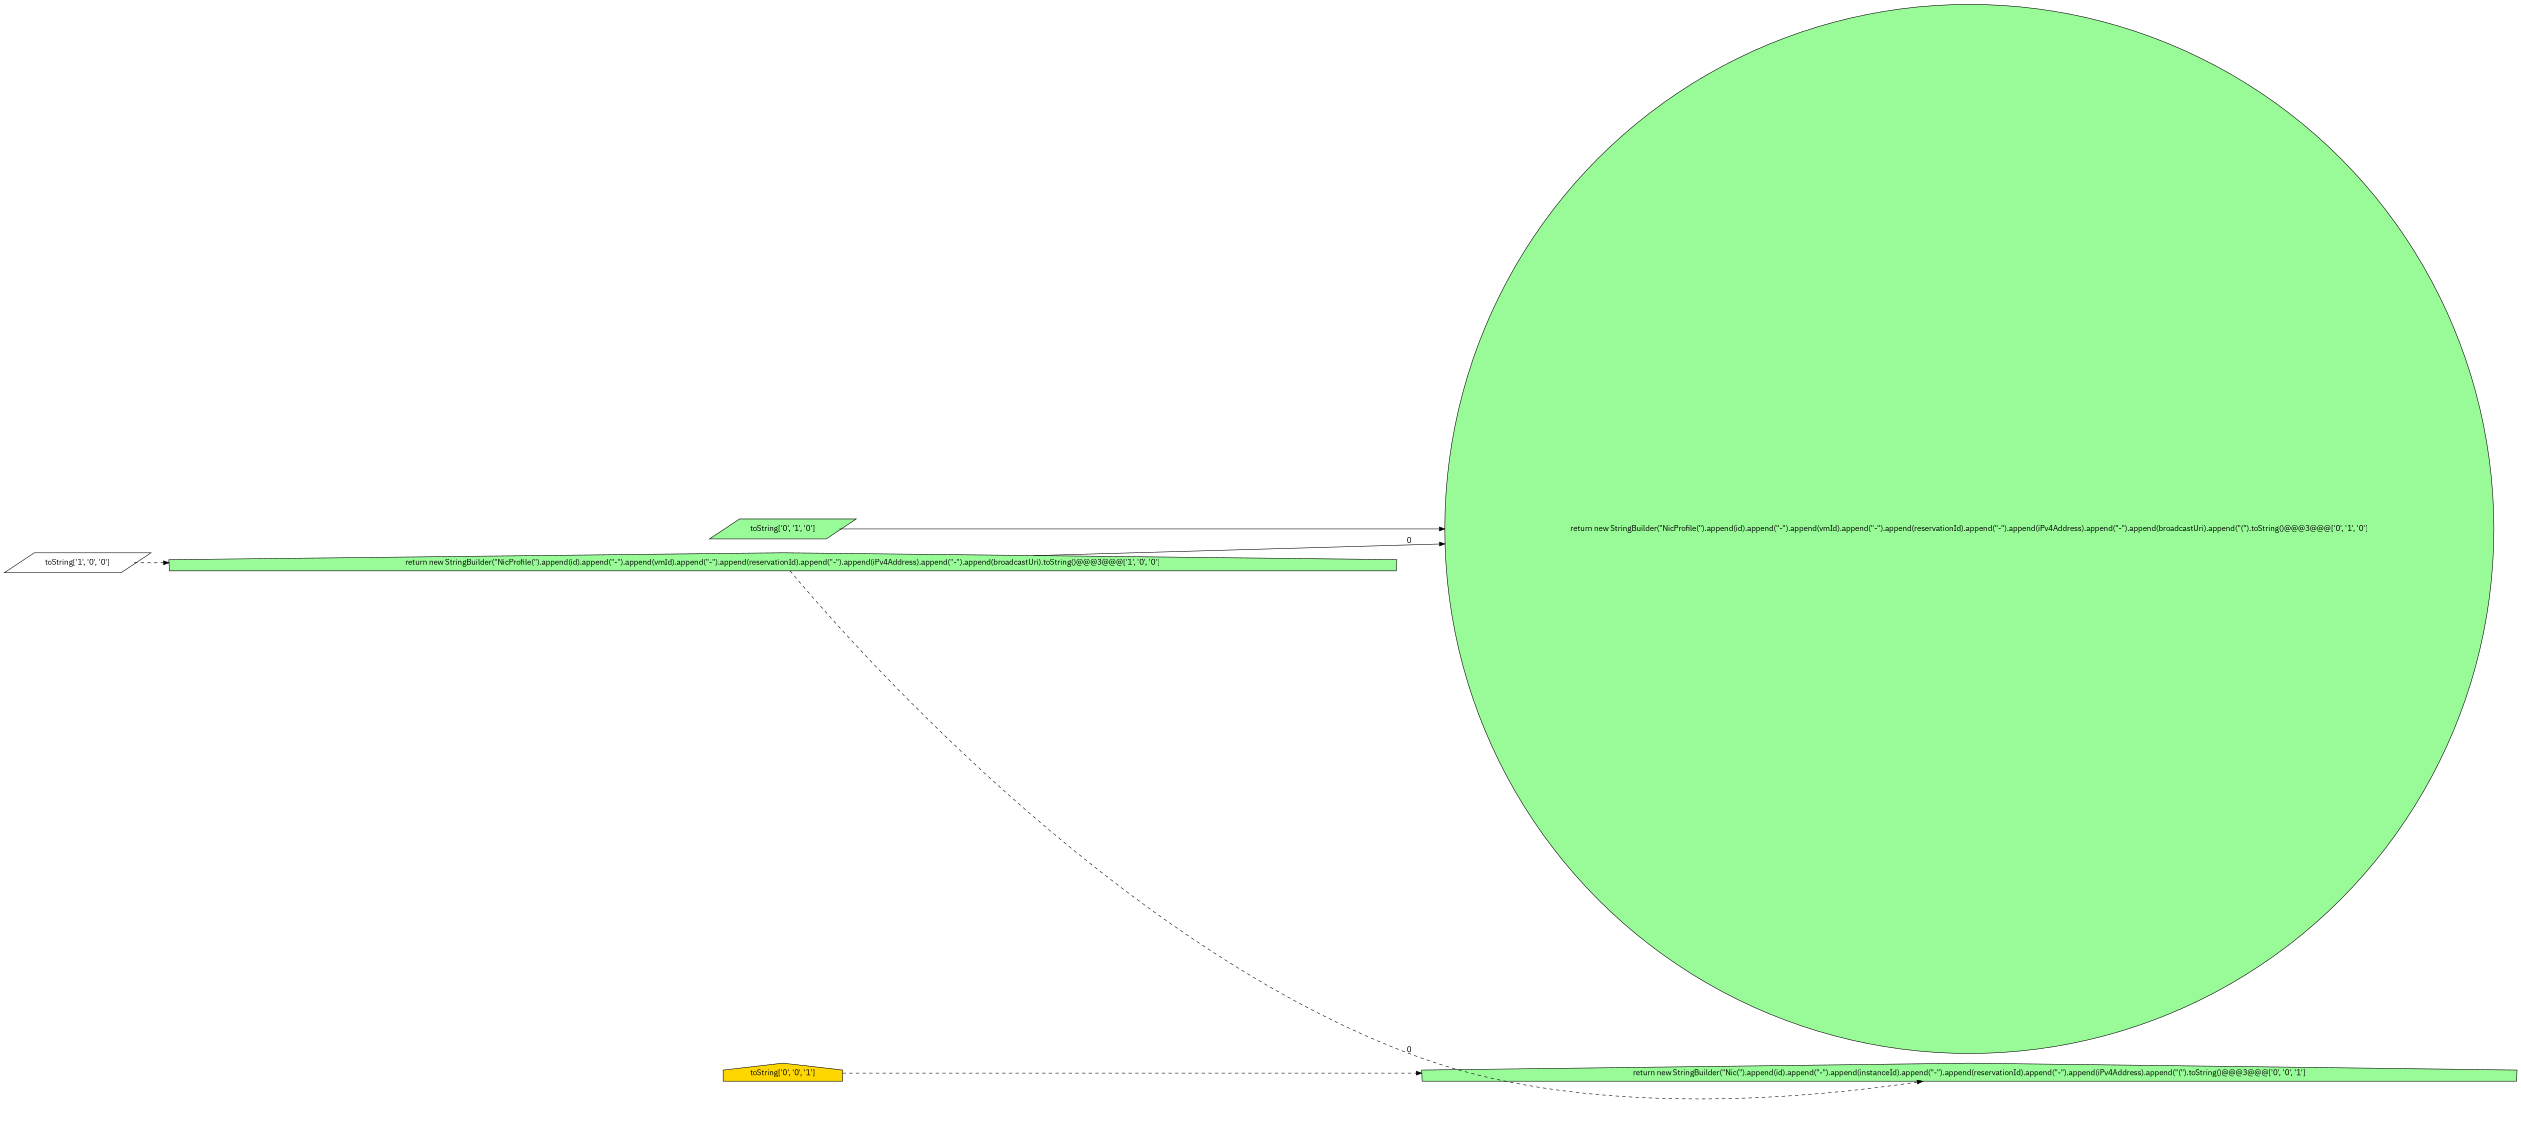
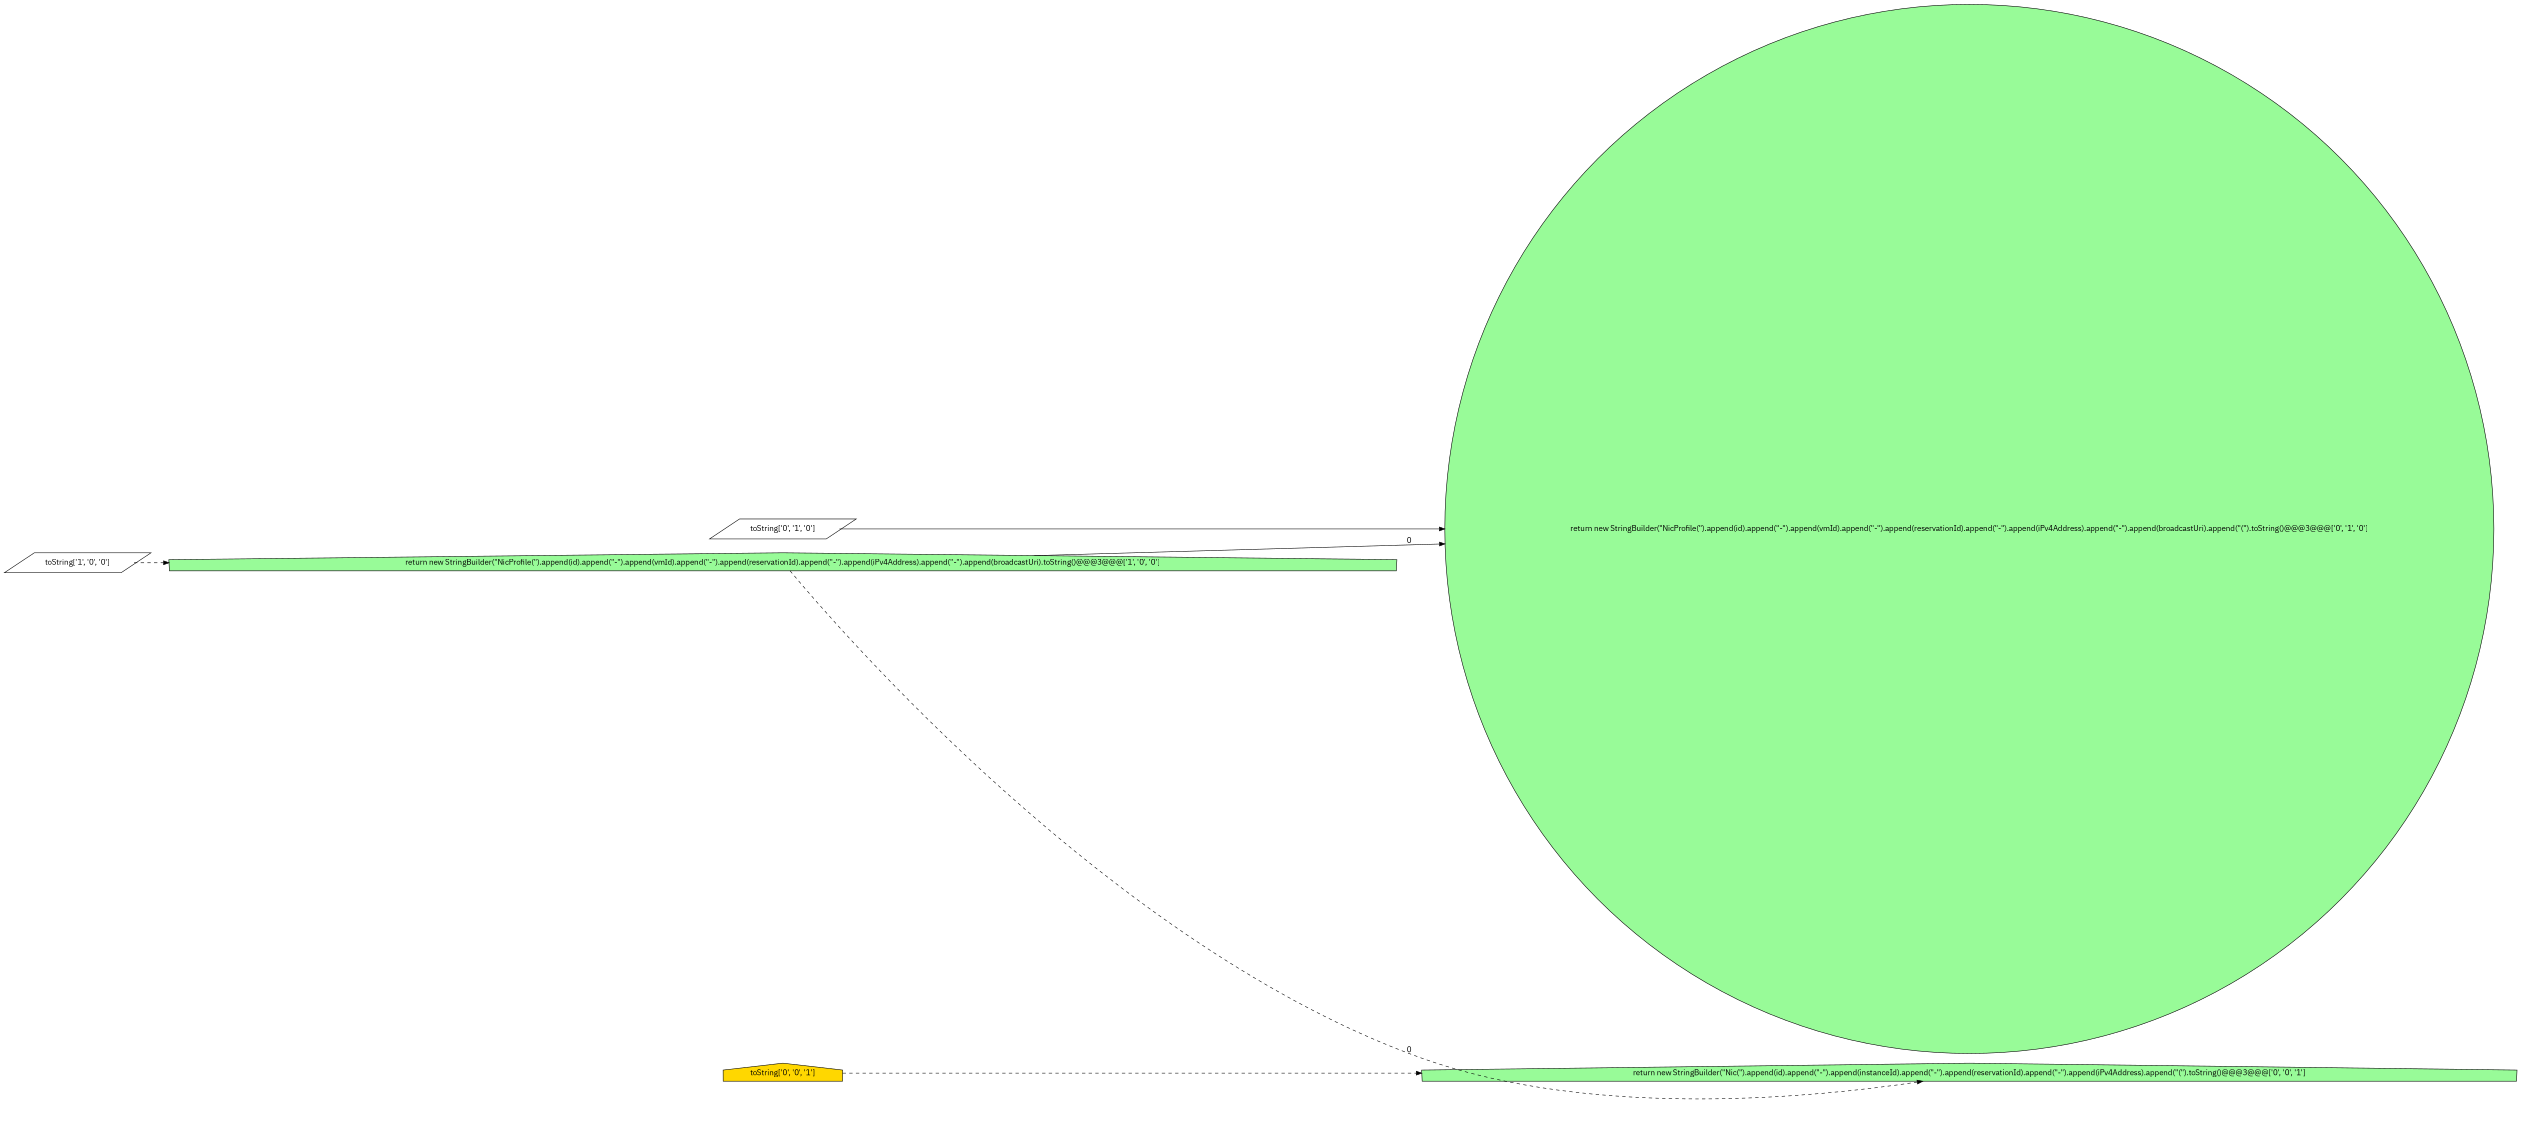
node "toString['0', '1', '0']": fillcolor palegreen -> white
